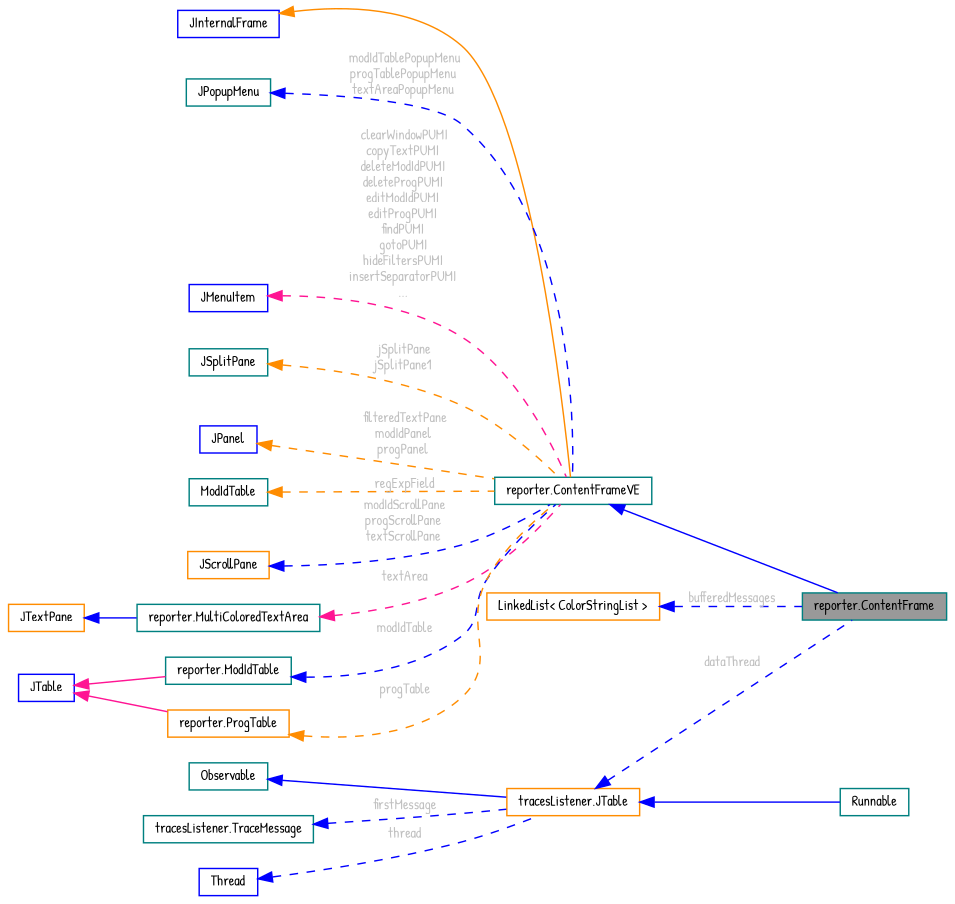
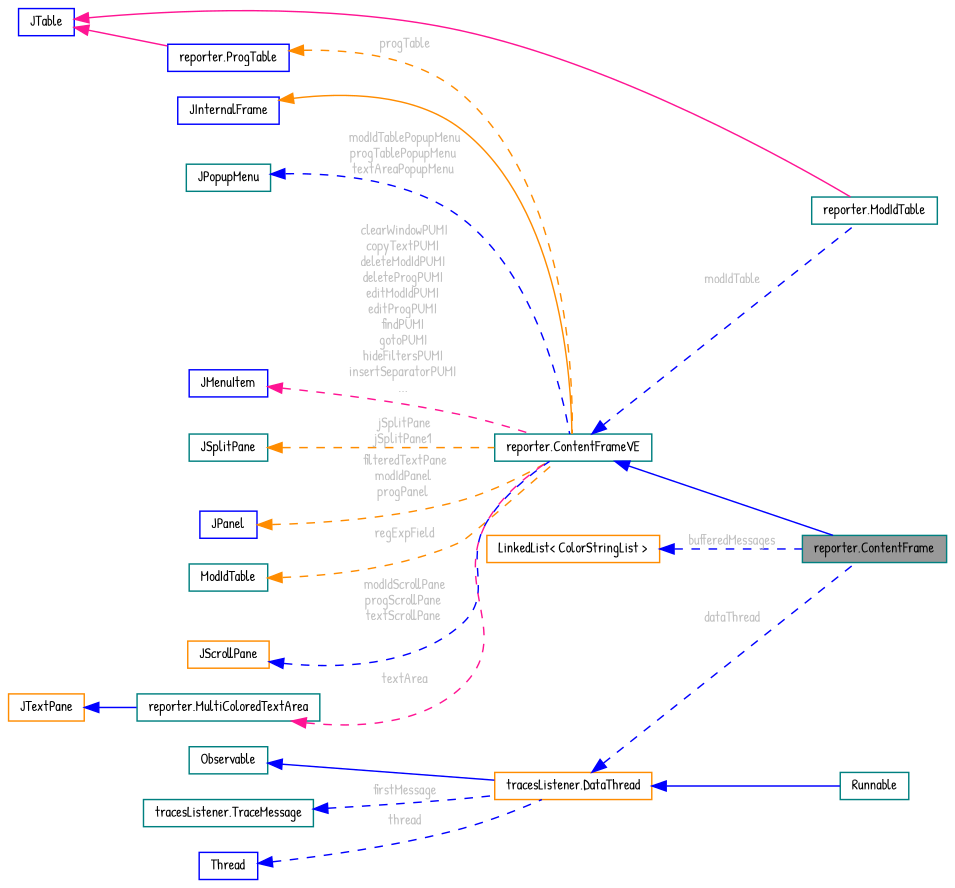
edge "reporter.ContentFrameVE" -> "reporter.ModIdTable": reversed
node "reporter.ProgTable": color darkorange -> blue
node "tracesListener.JTable": label "tracesListener.JTable" -> "tracesListener.DataThread"
